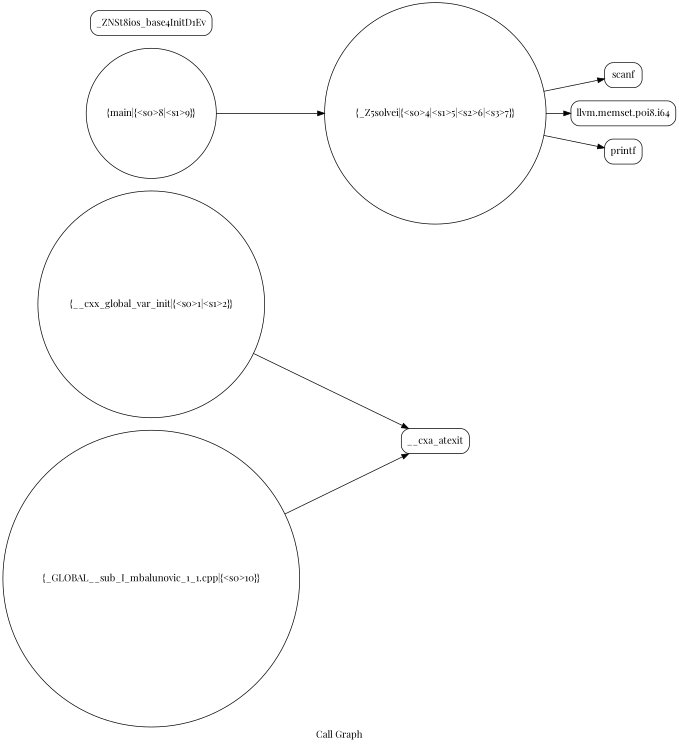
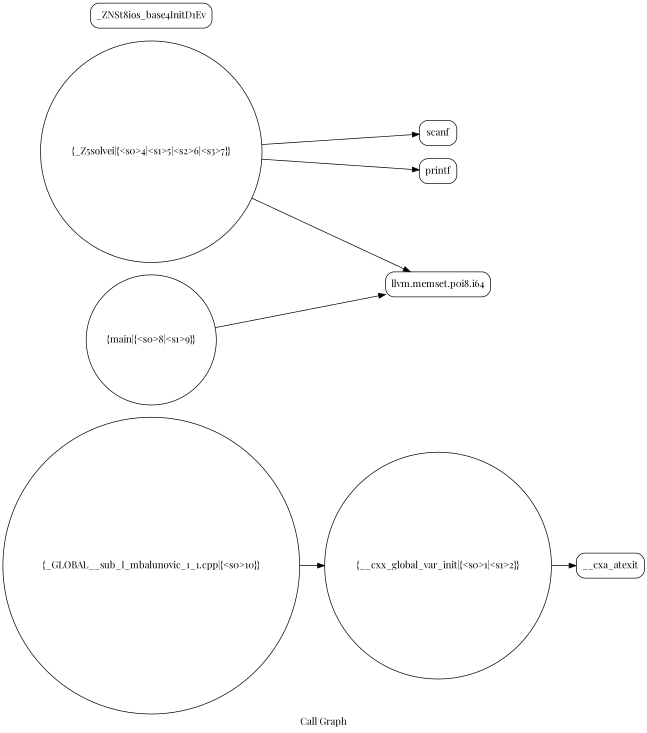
edge "{main|{<s0>8|<s1>9}}" -> "{_Z5solvei|{<s0>4|<s1>5|<s2>6|<s3>7}}": now "{main|{<s0>8|<s1>9}}" -> "llvm.memset.p0i8.i64"
edge "{_GLOBAL__sub_I_mbalunovic_1_1.cpp|{<s0>10}}" -> "__cxa_atexit": now "{_GLOBAL__sub_I_mbalunovic_1_1.cpp|{<s0>10}}" -> "{__cxx_global_var_init|{<s0>1|<s1>2}}"
